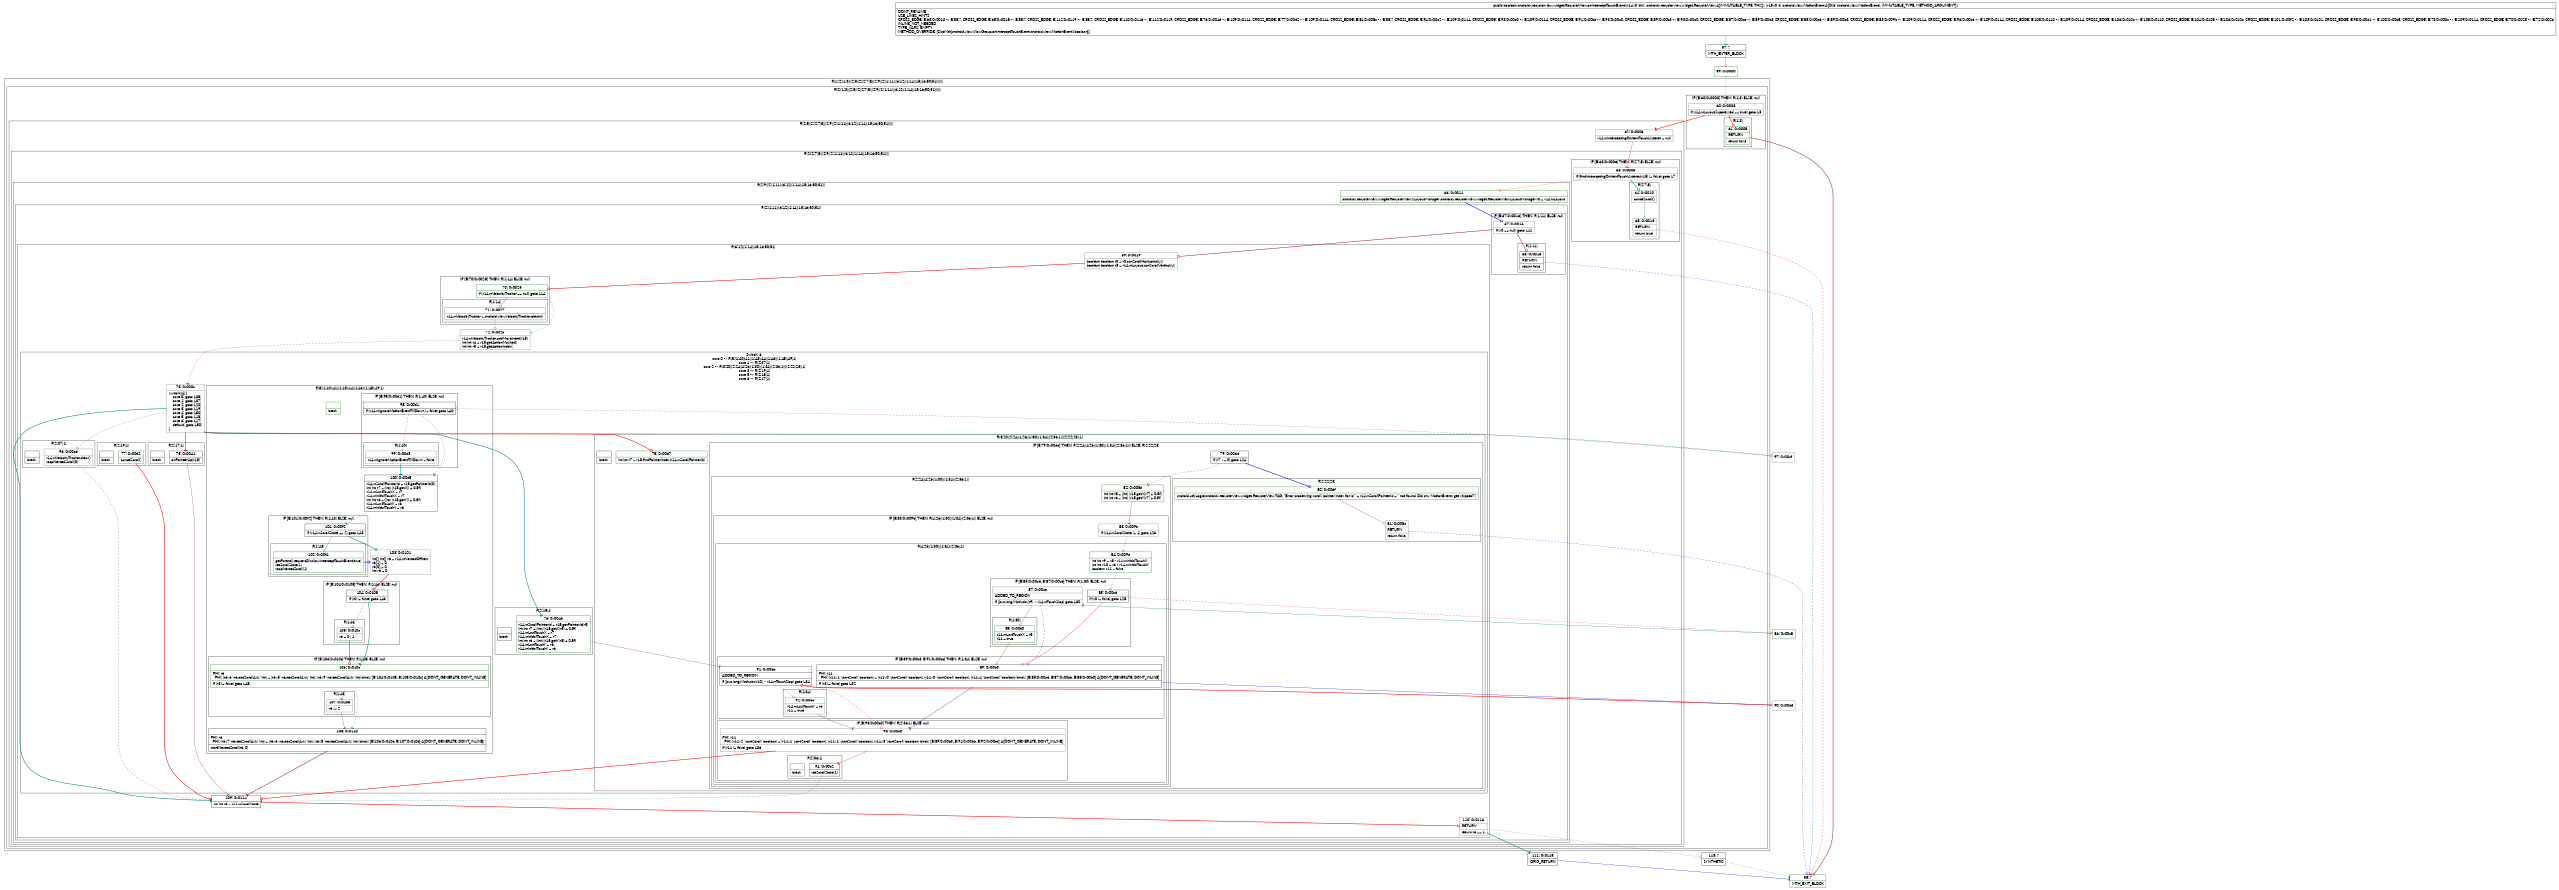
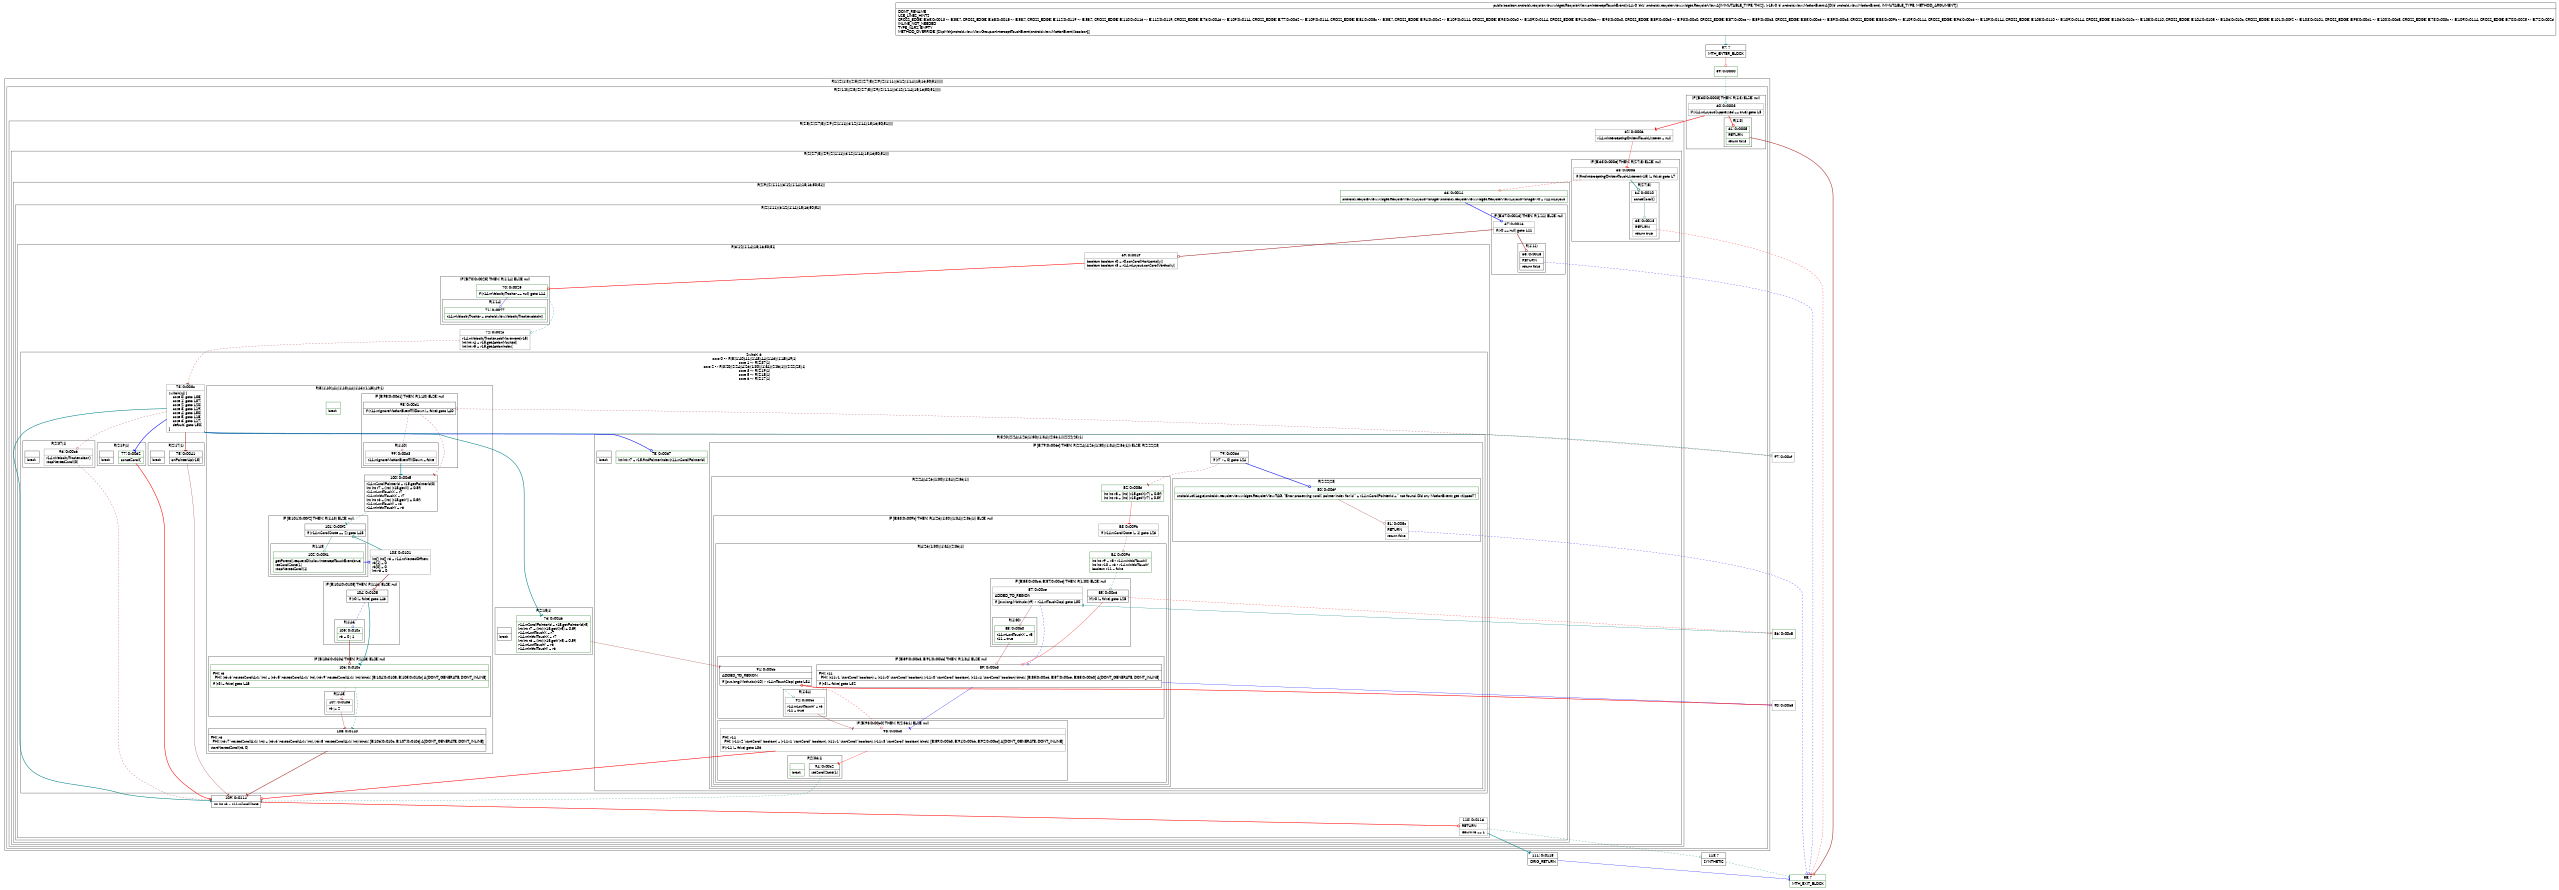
edge "71: 0x0027" -> "72: 0x002d": removed
edge "73: 0x003c" -> "77: 0x0062": added
edge "73: 0x003c" -> "78: 0x0067": color red -> blue
edge "101: 0x00f2" -> "103: 0x0101": reversed
